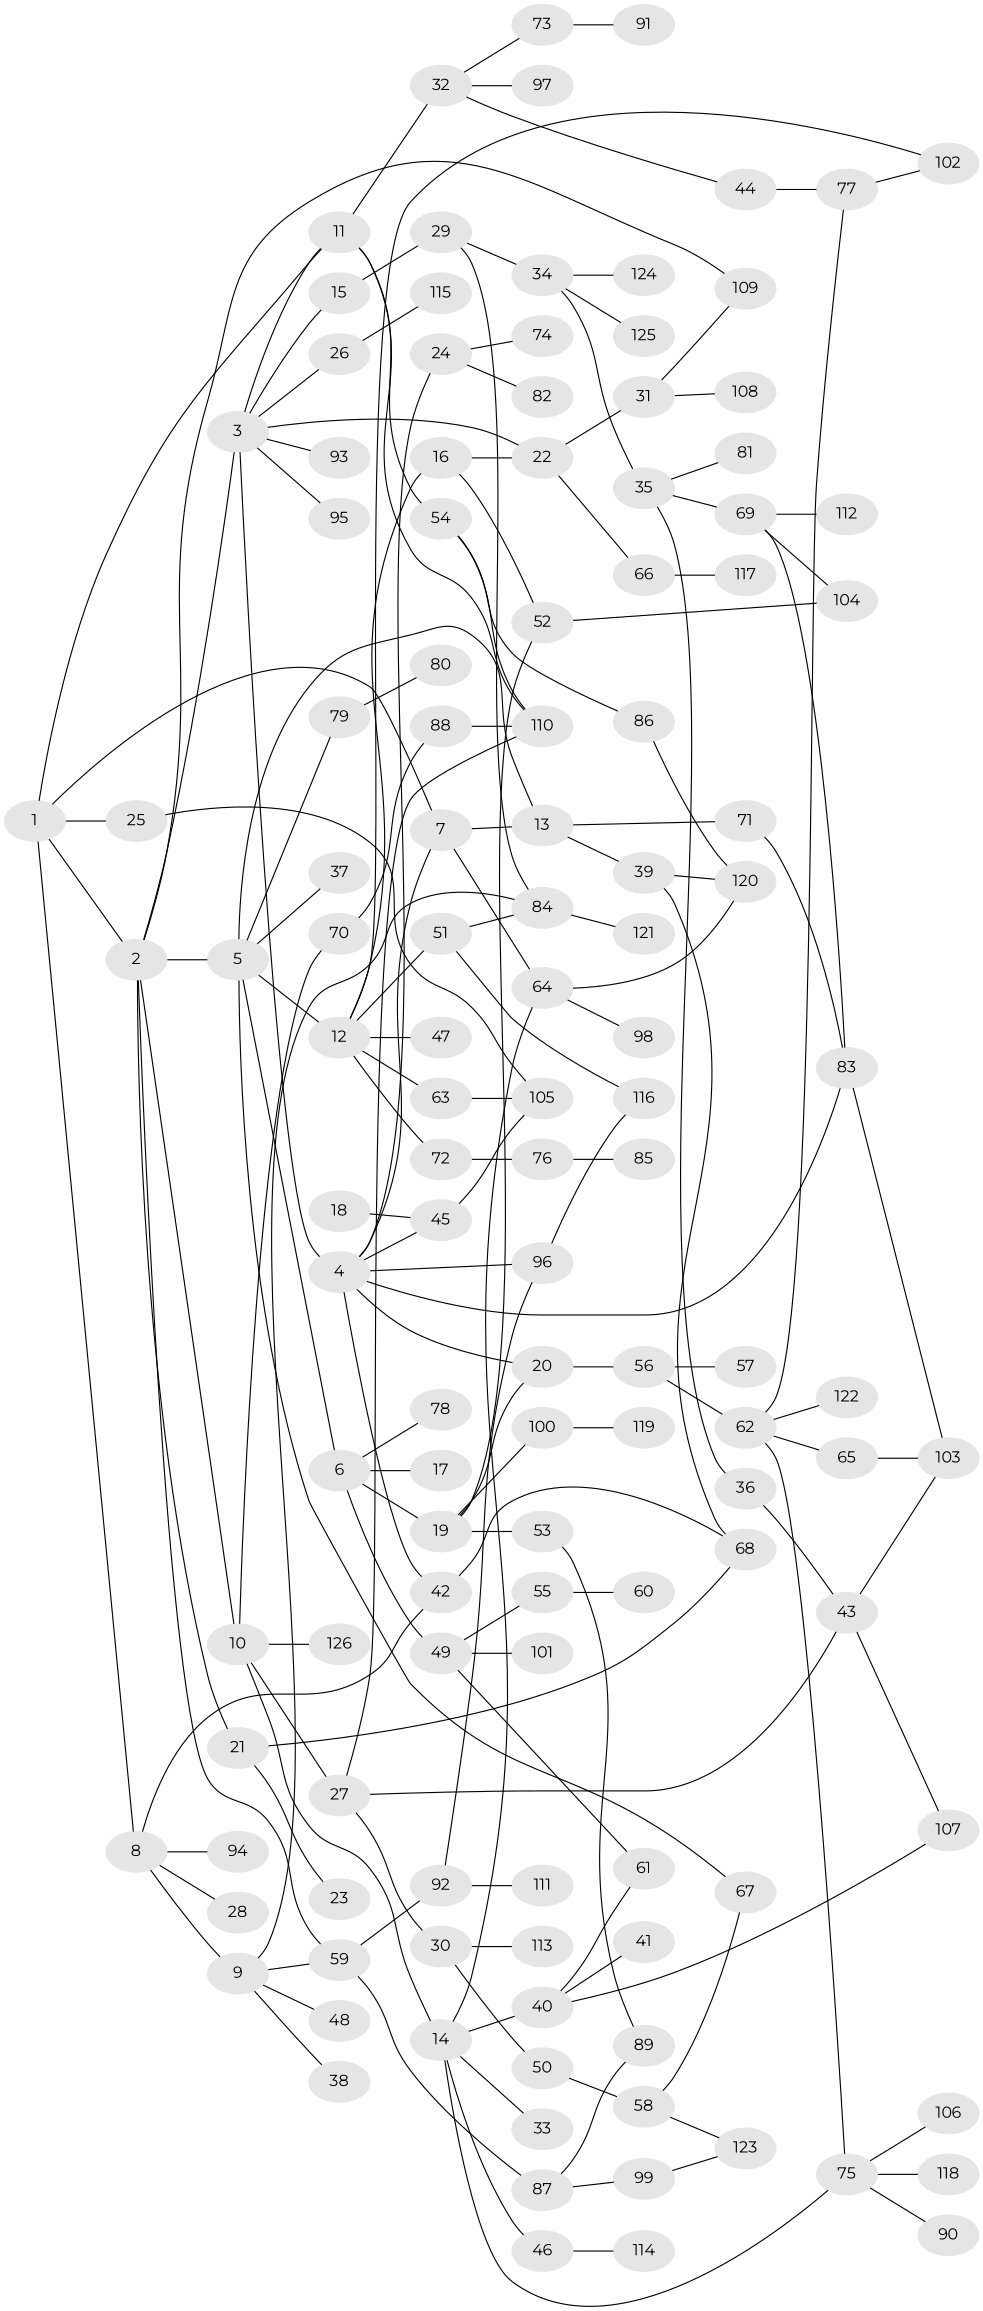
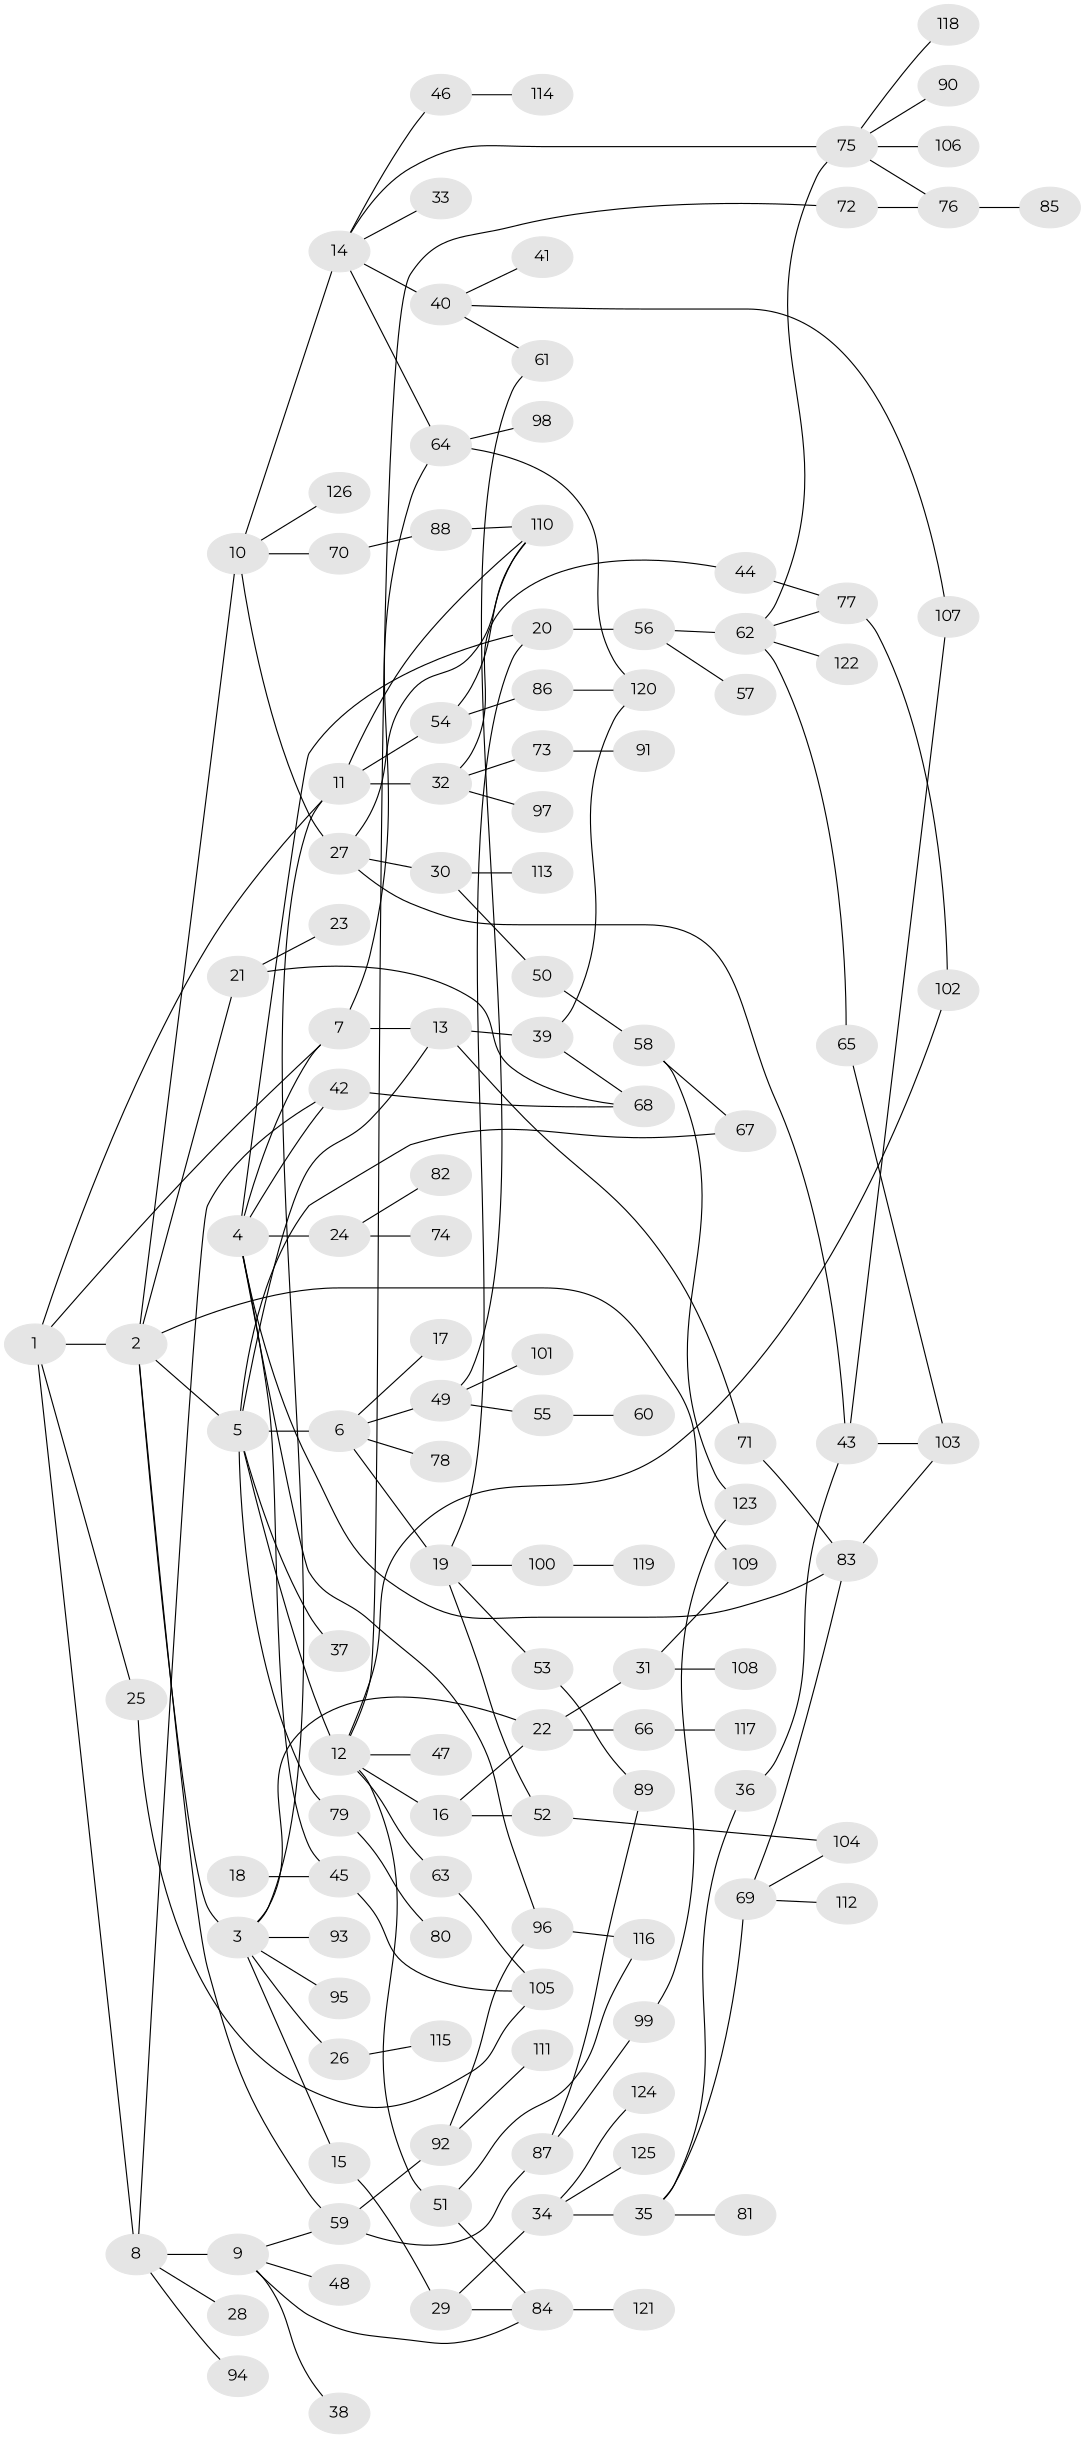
edge "75" -- "76": added
edge "3" -- "4": removed
